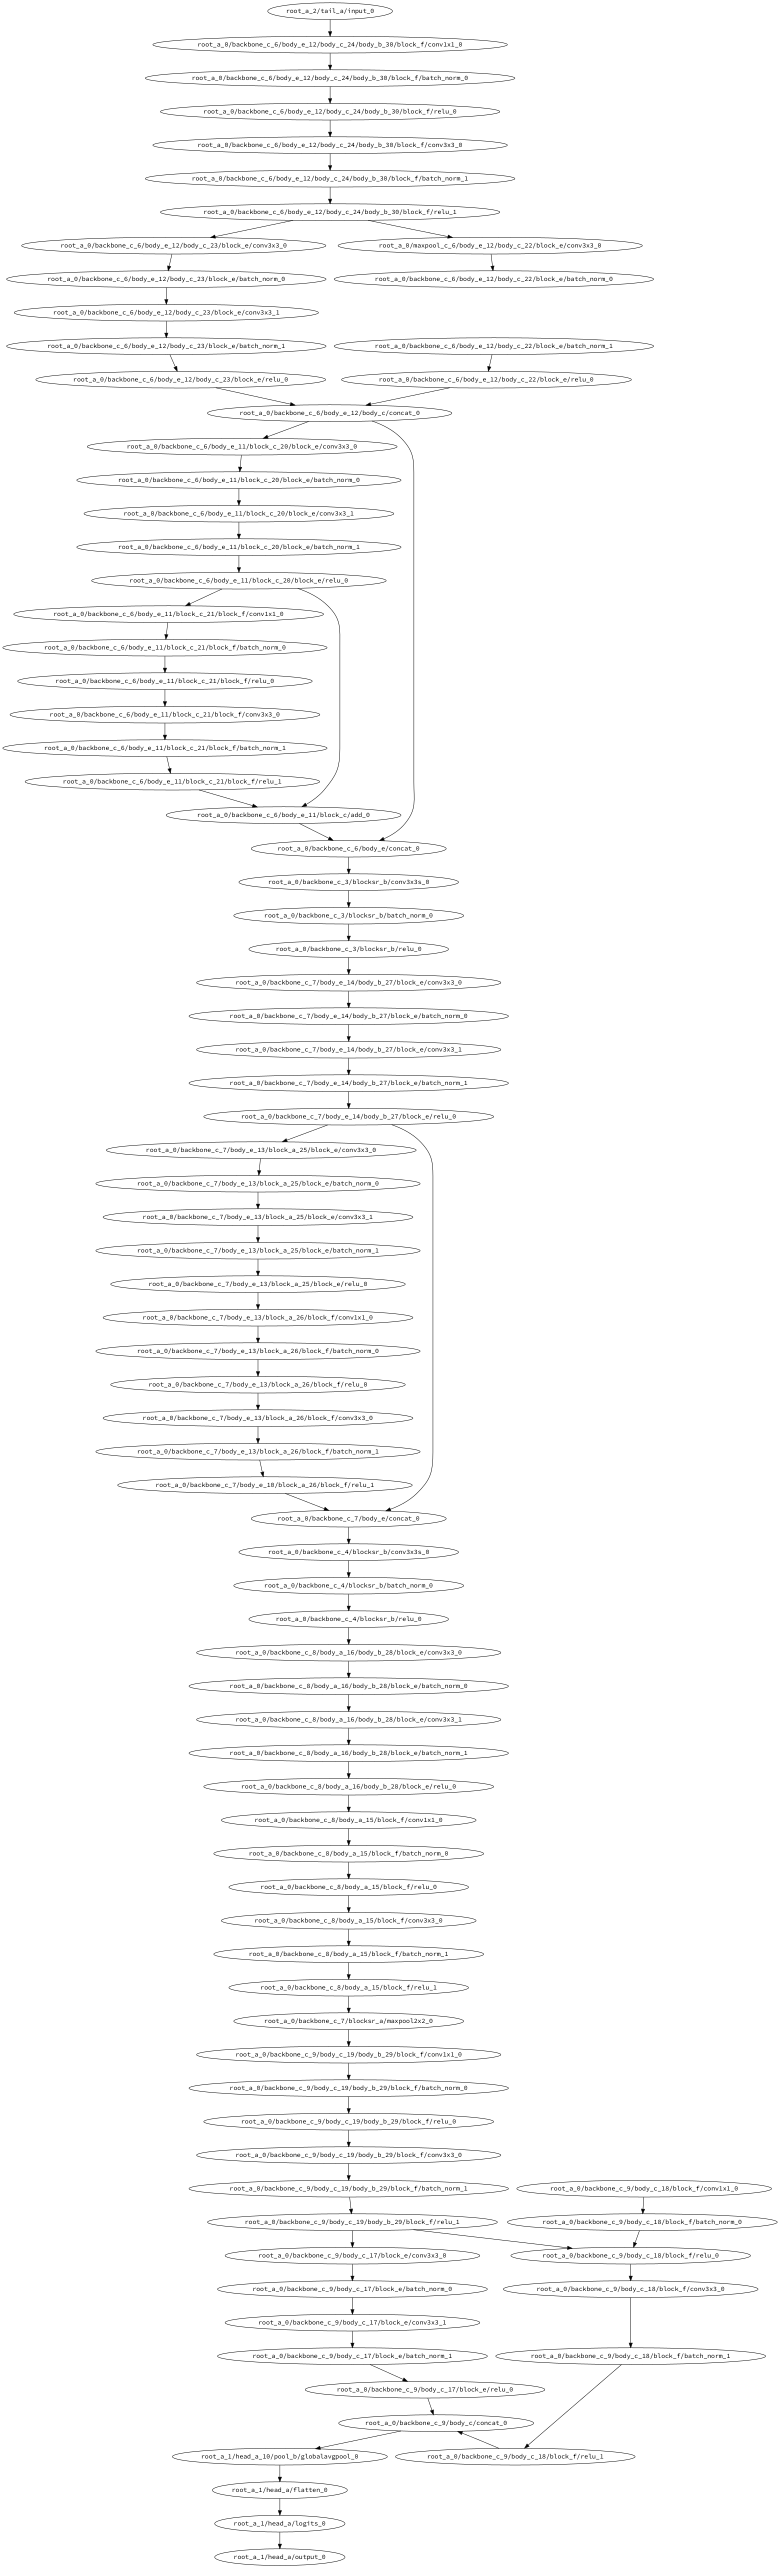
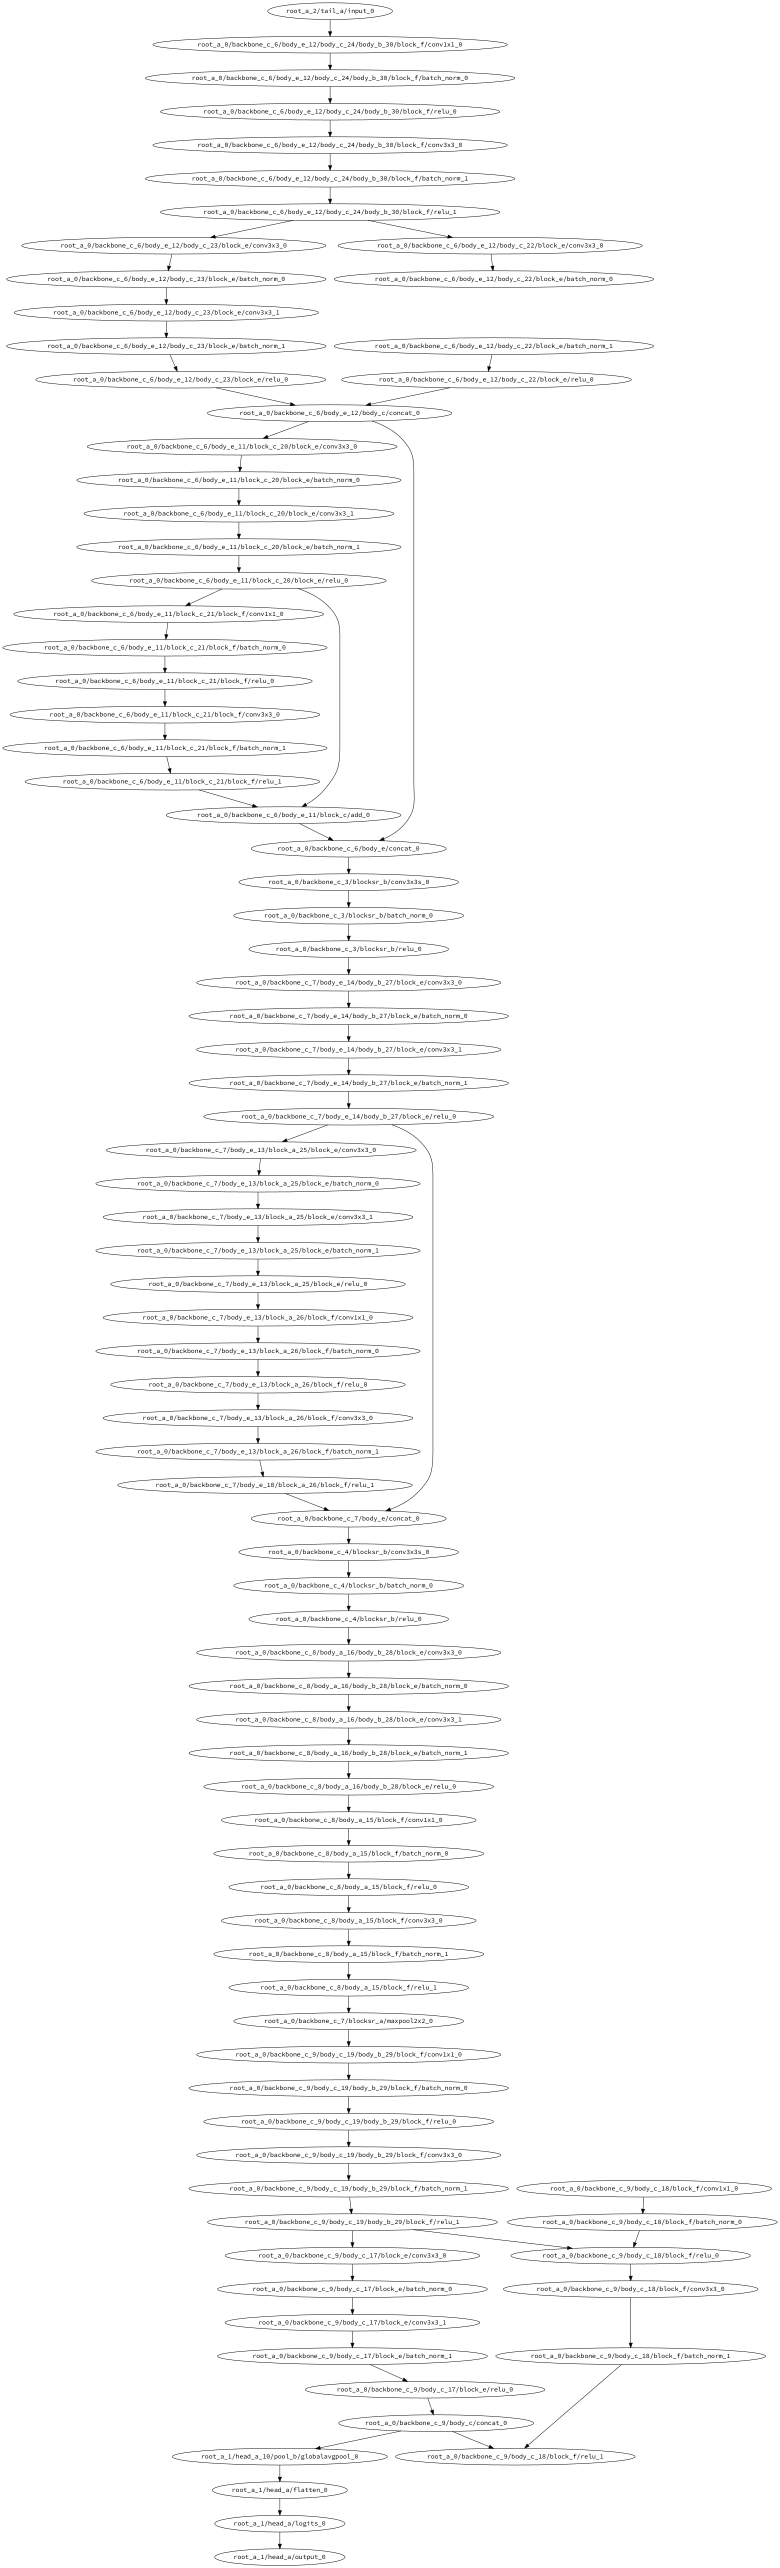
node "root_a_0/maxpool_c_6/body_e_12/body_c_22/block_e/conv3x3_0": label "root_a_0/maxpool_c_6/body_e_12/body_c_22/block_e/conv3x3_0" -> "root_a_0/backbone_c_6/body_e_12/body_c_22/block_e/conv3x3_0"
edge "root_a_0/backbone_c_9/body_c_18/block_f/relu_1" -> "root_a_0/backbone_c_9/body_c/concat_0": reversed
